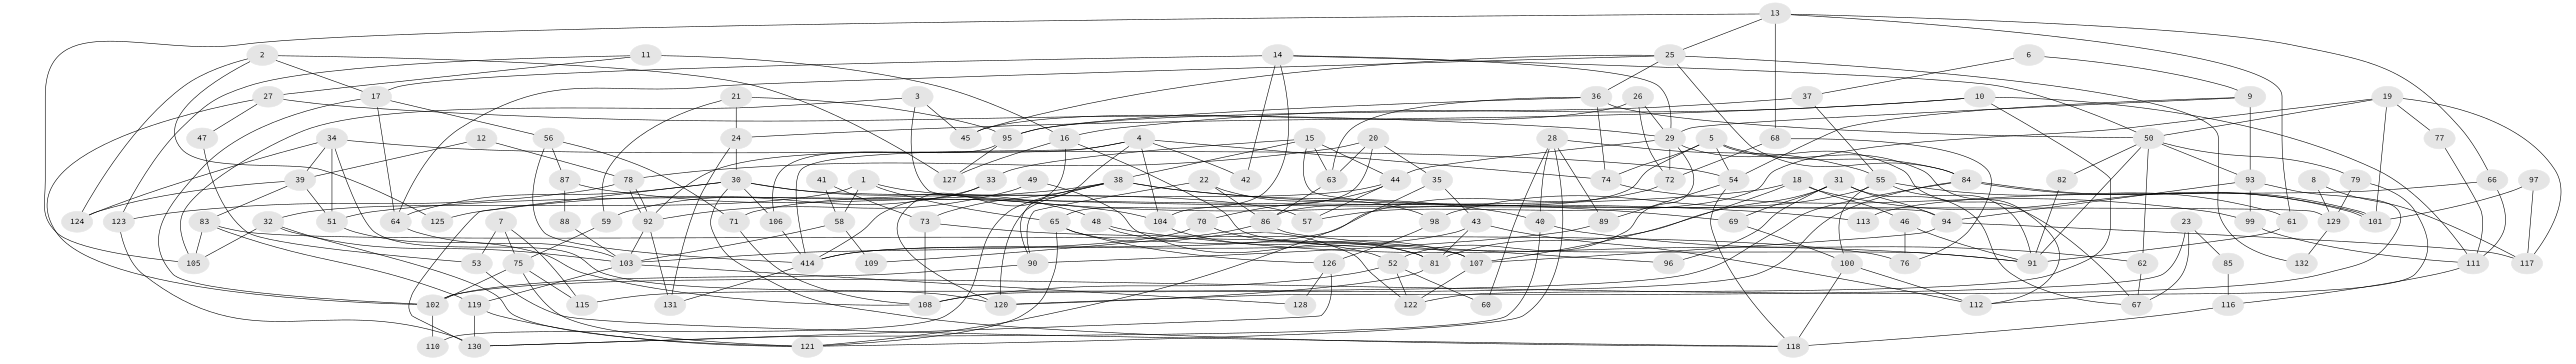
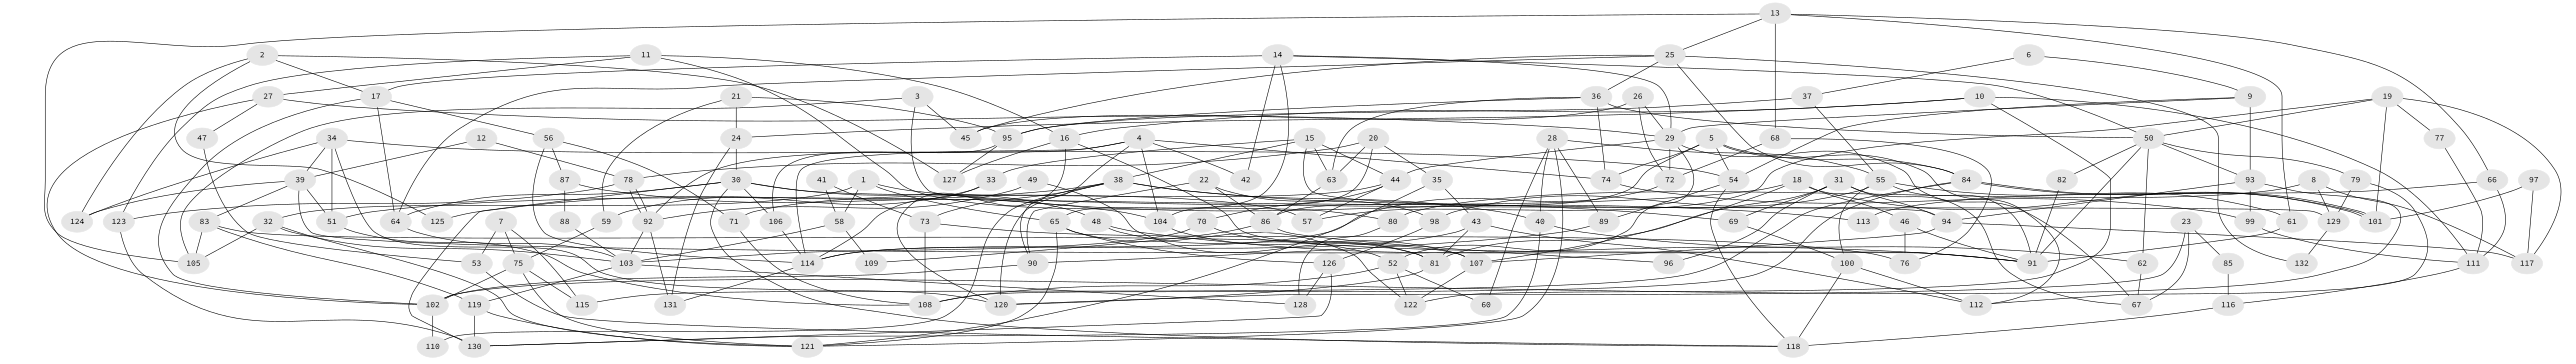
node "80": added
edge "39" -- "91": added
node "414": label "414" -> "114"
